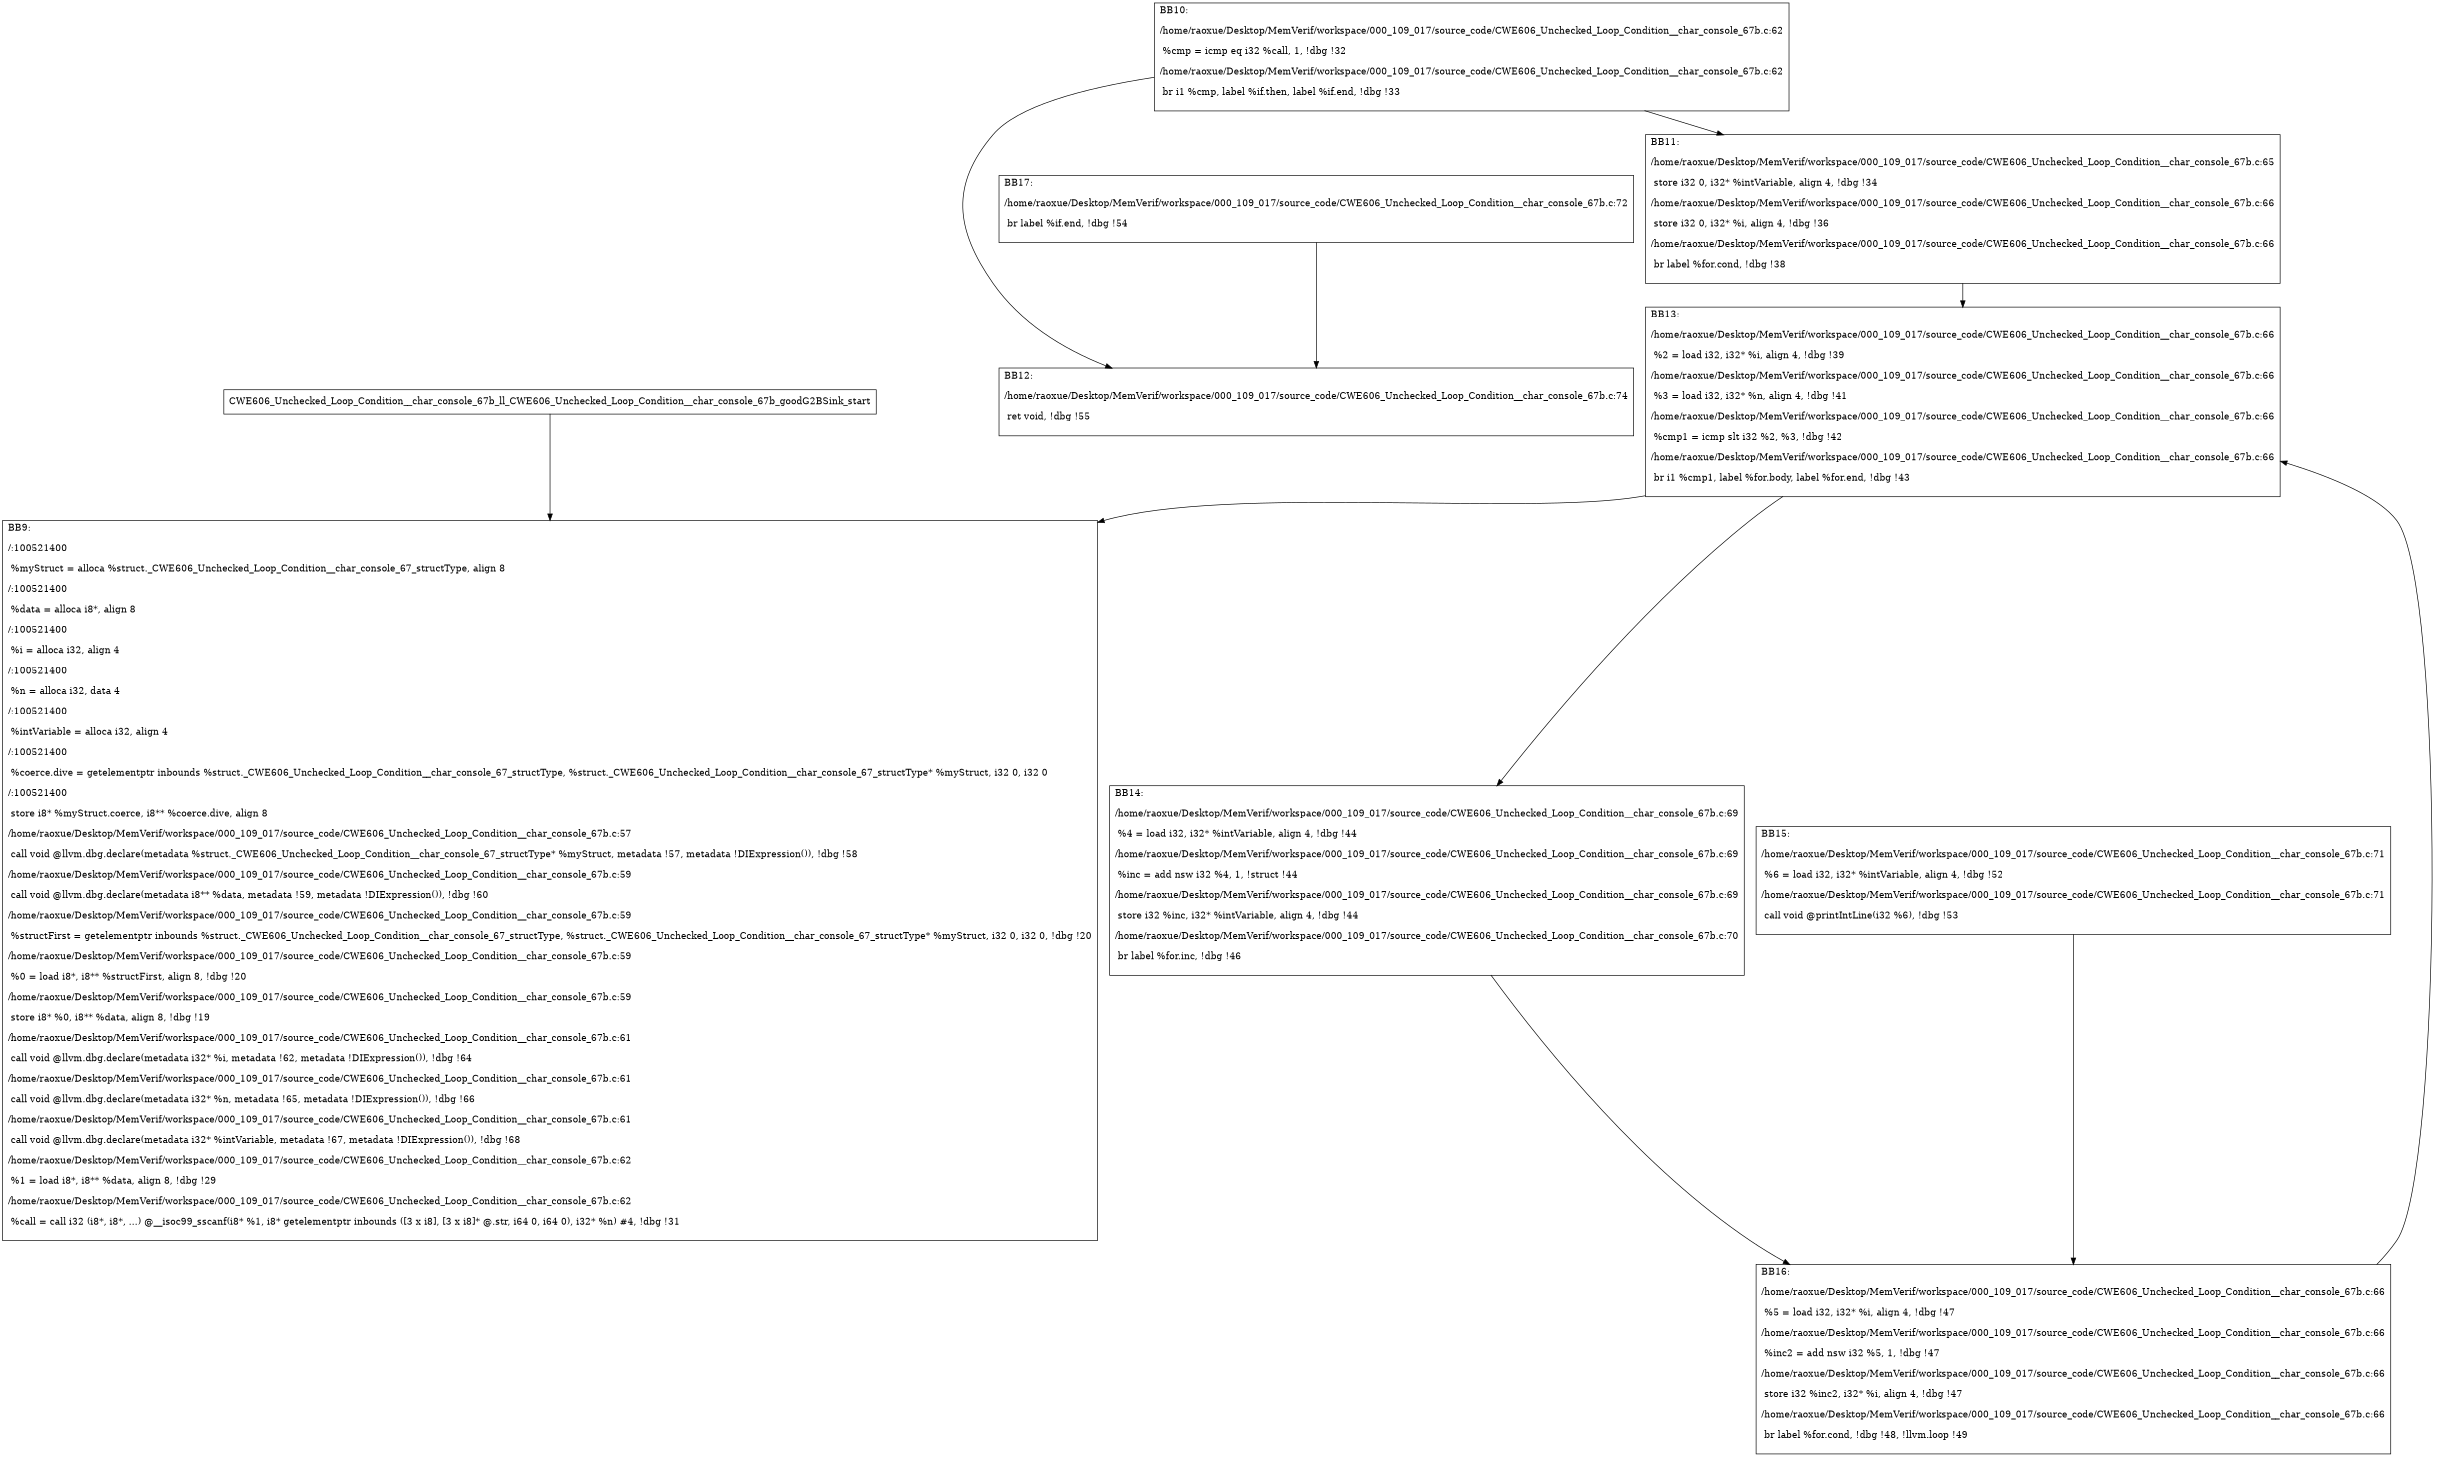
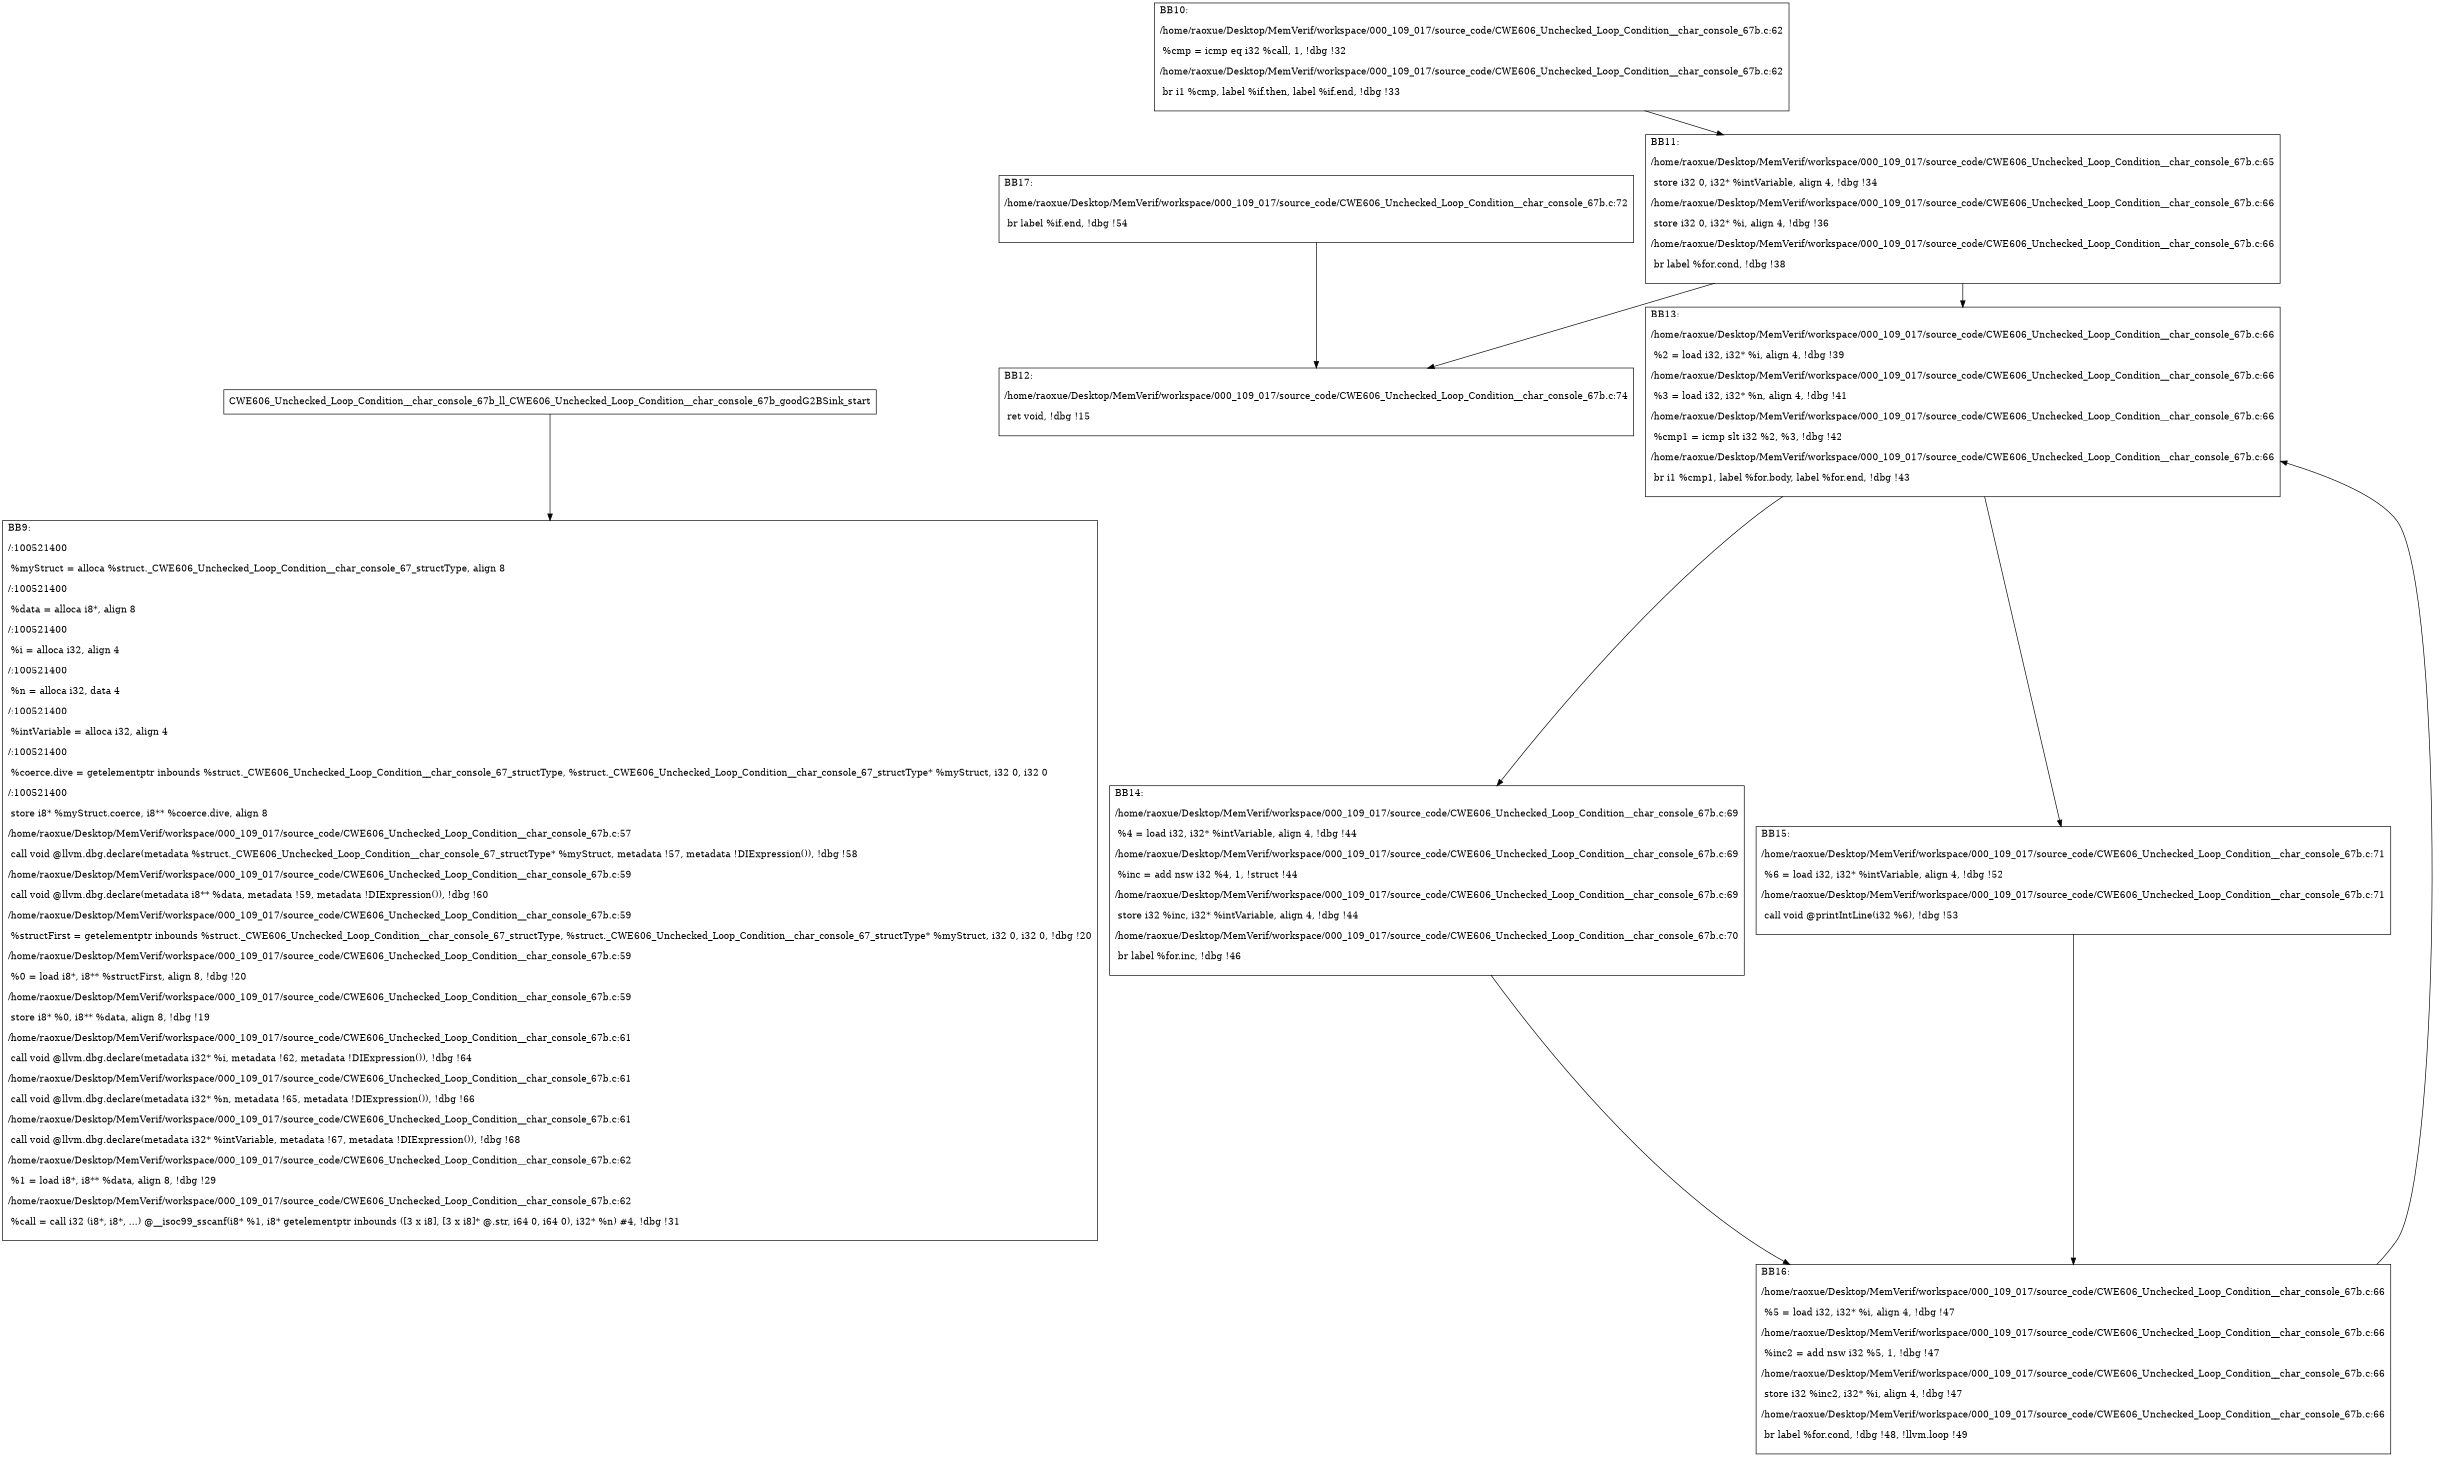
edge "BB10:" -> "BB12:": now "BB11:" -> "BB12:"
node "BB12:": text "ret void, !dbg !55" -> "ret void, !dbg !15"
edge "BB13:" -> "BB9:": now "BB13:" -> "BB15:"
